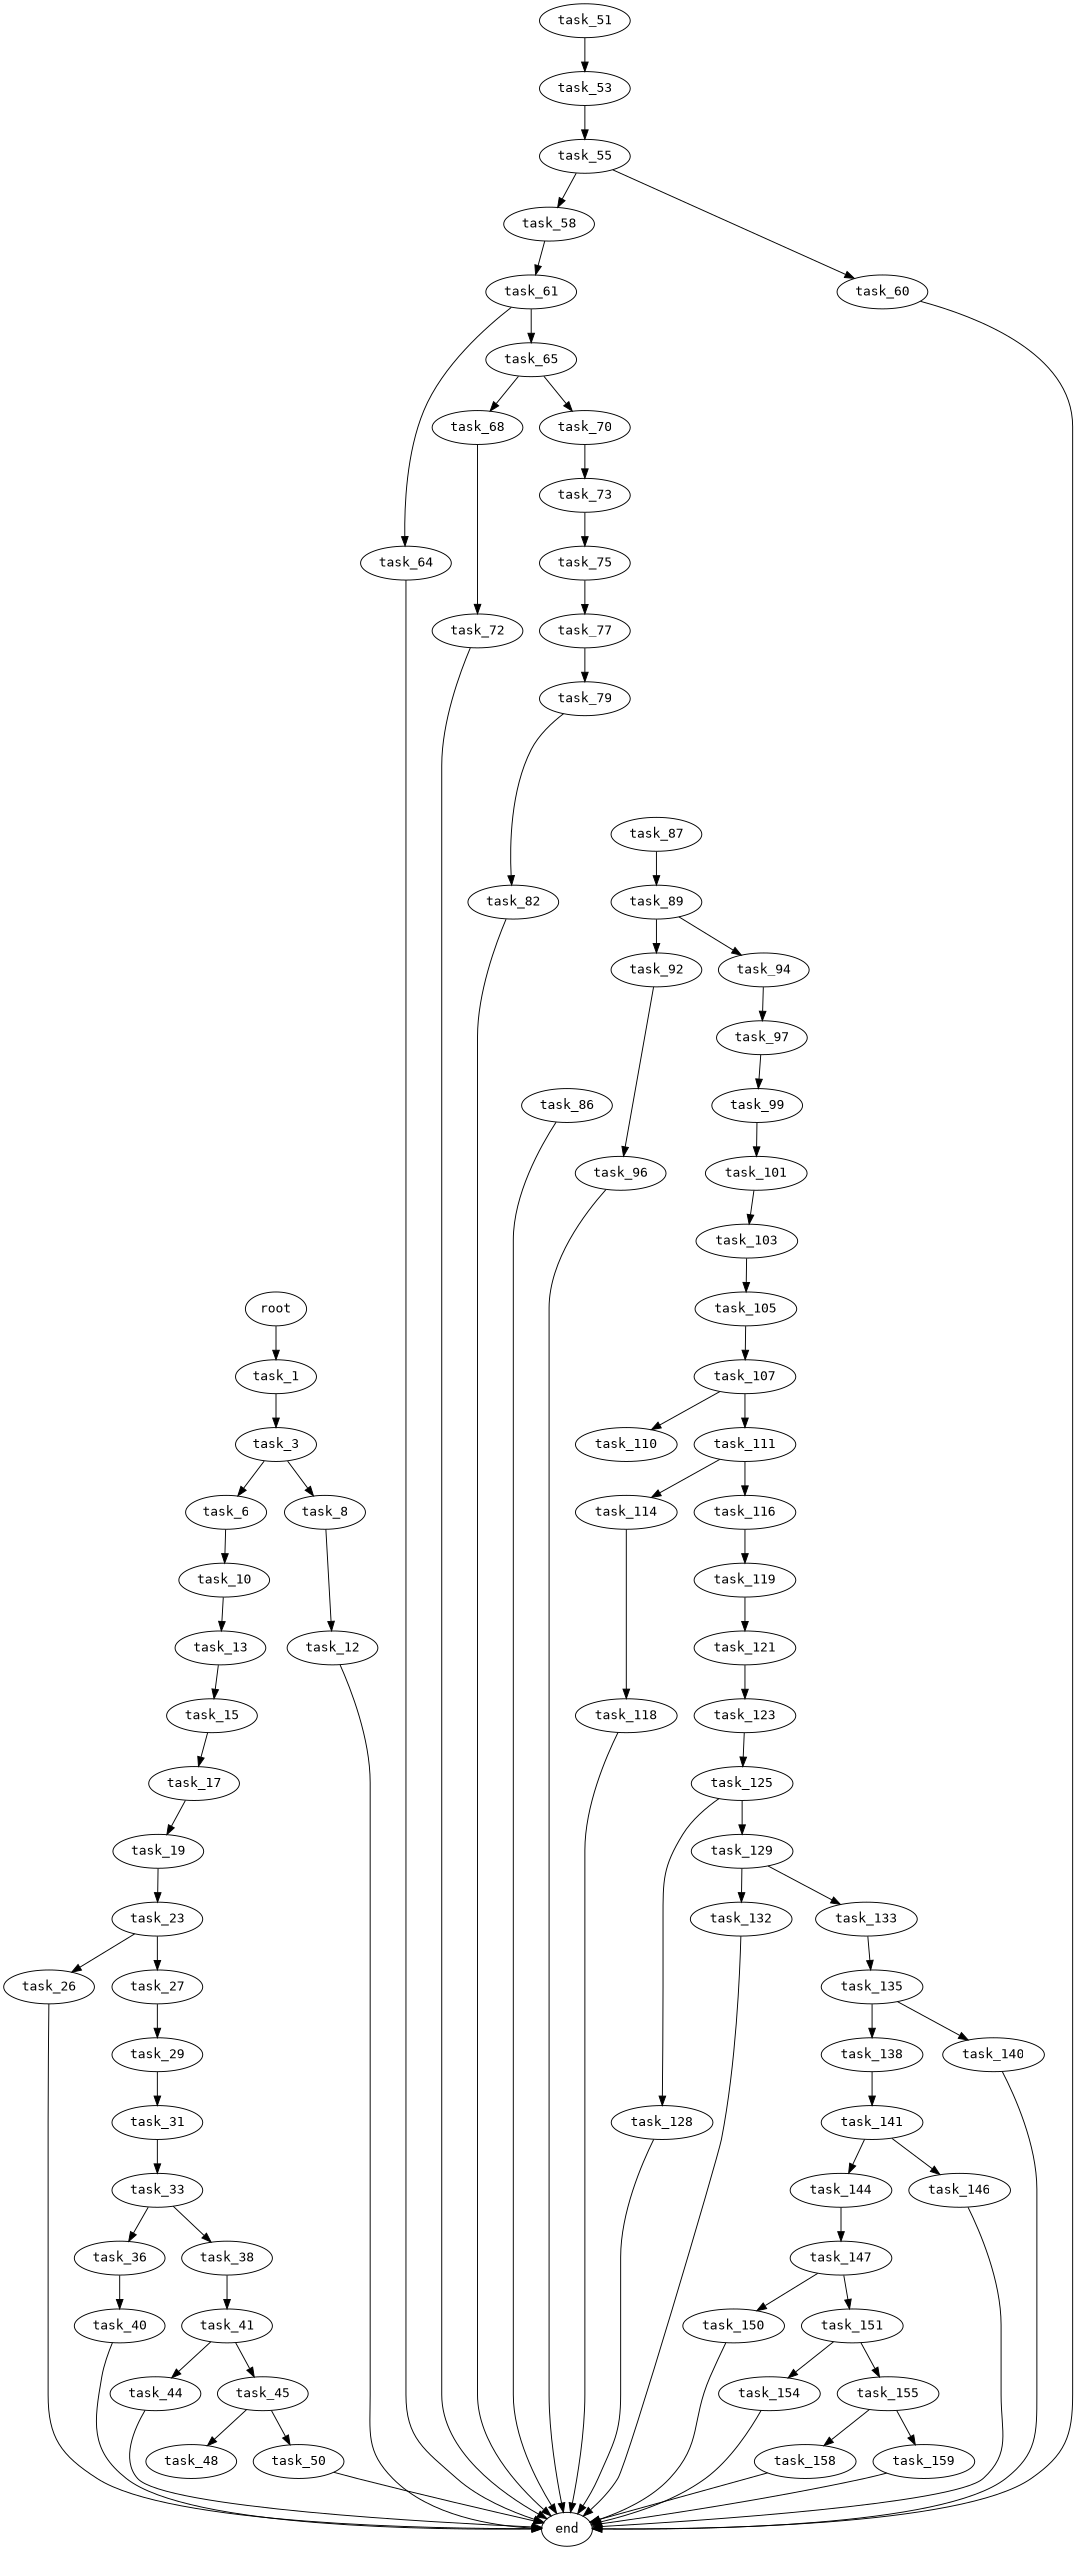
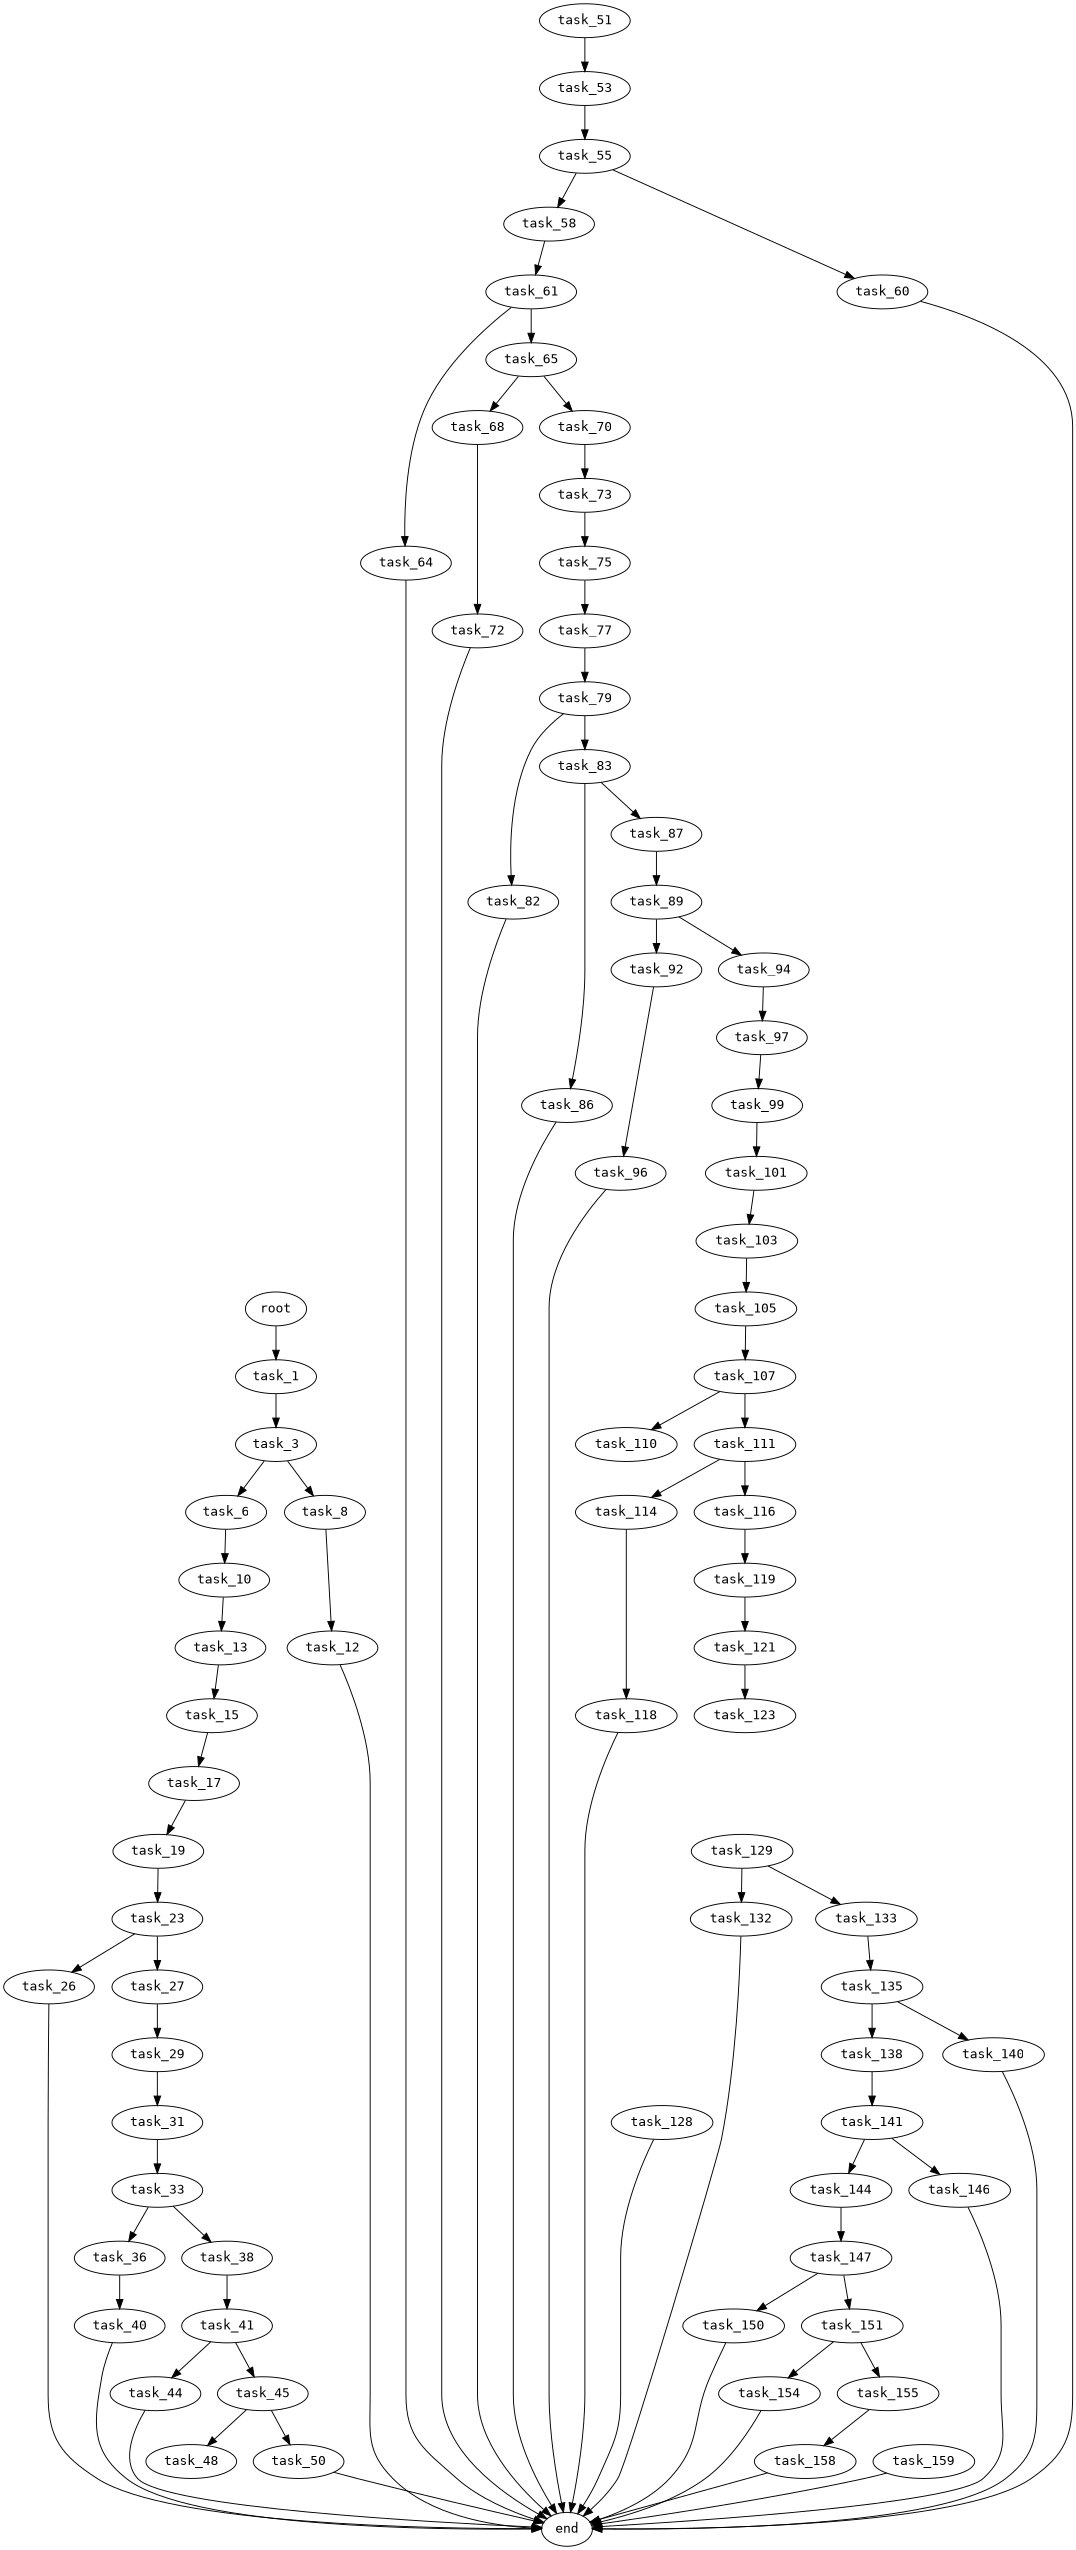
node "task_83": added
node "task_125": removed
edge "task_155" -> "task_159": removed
